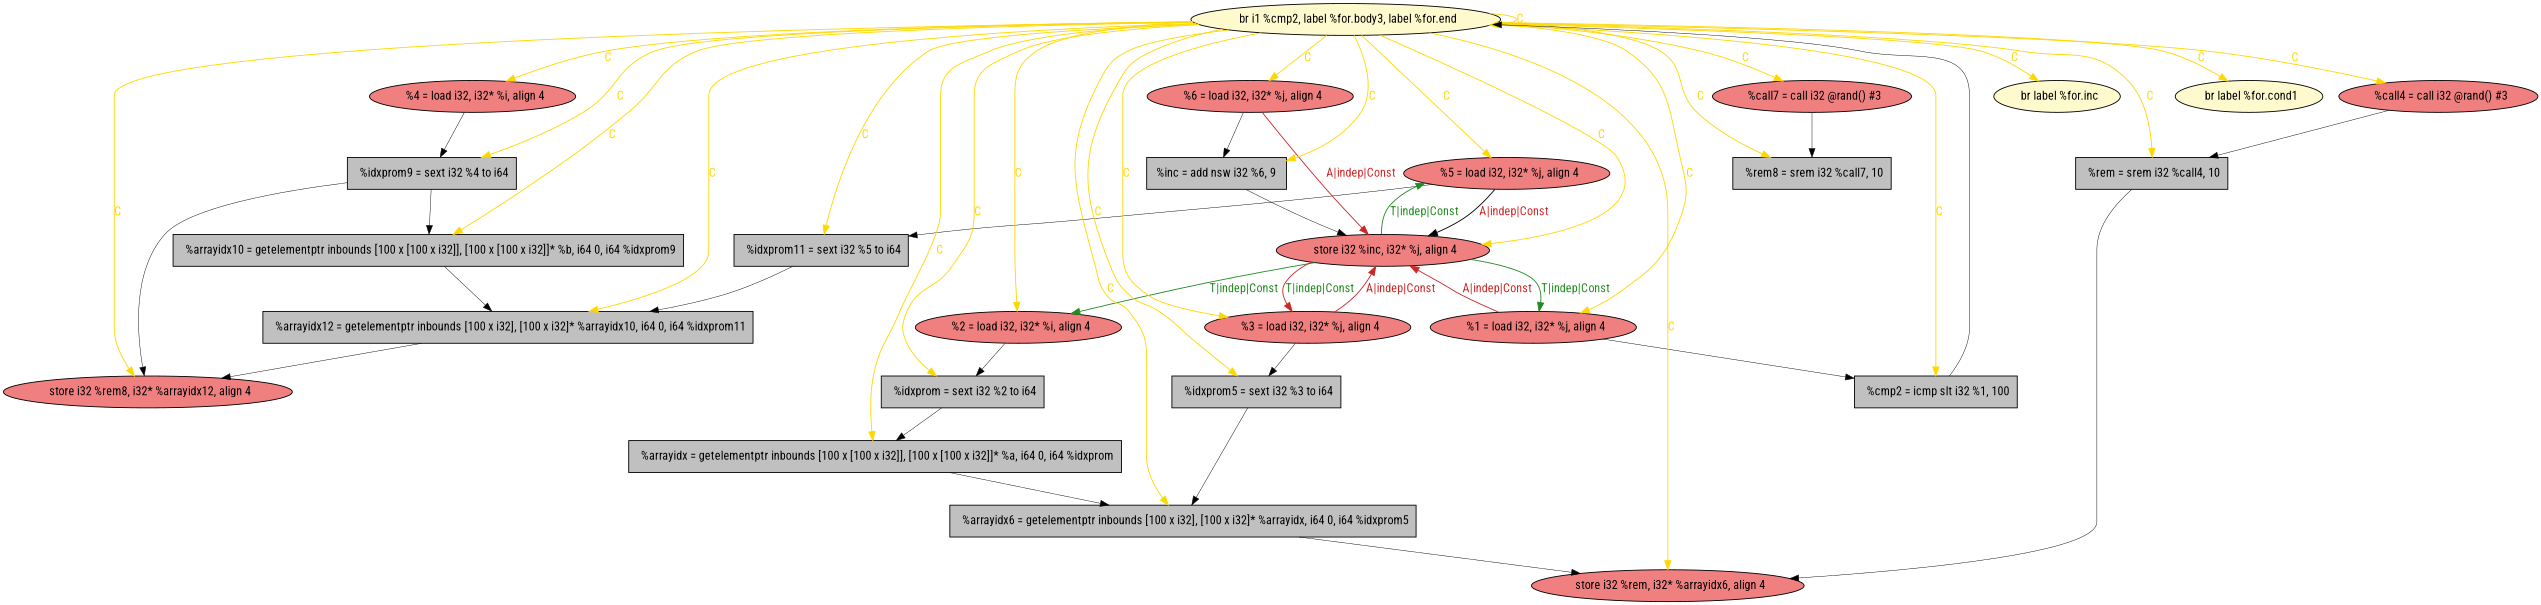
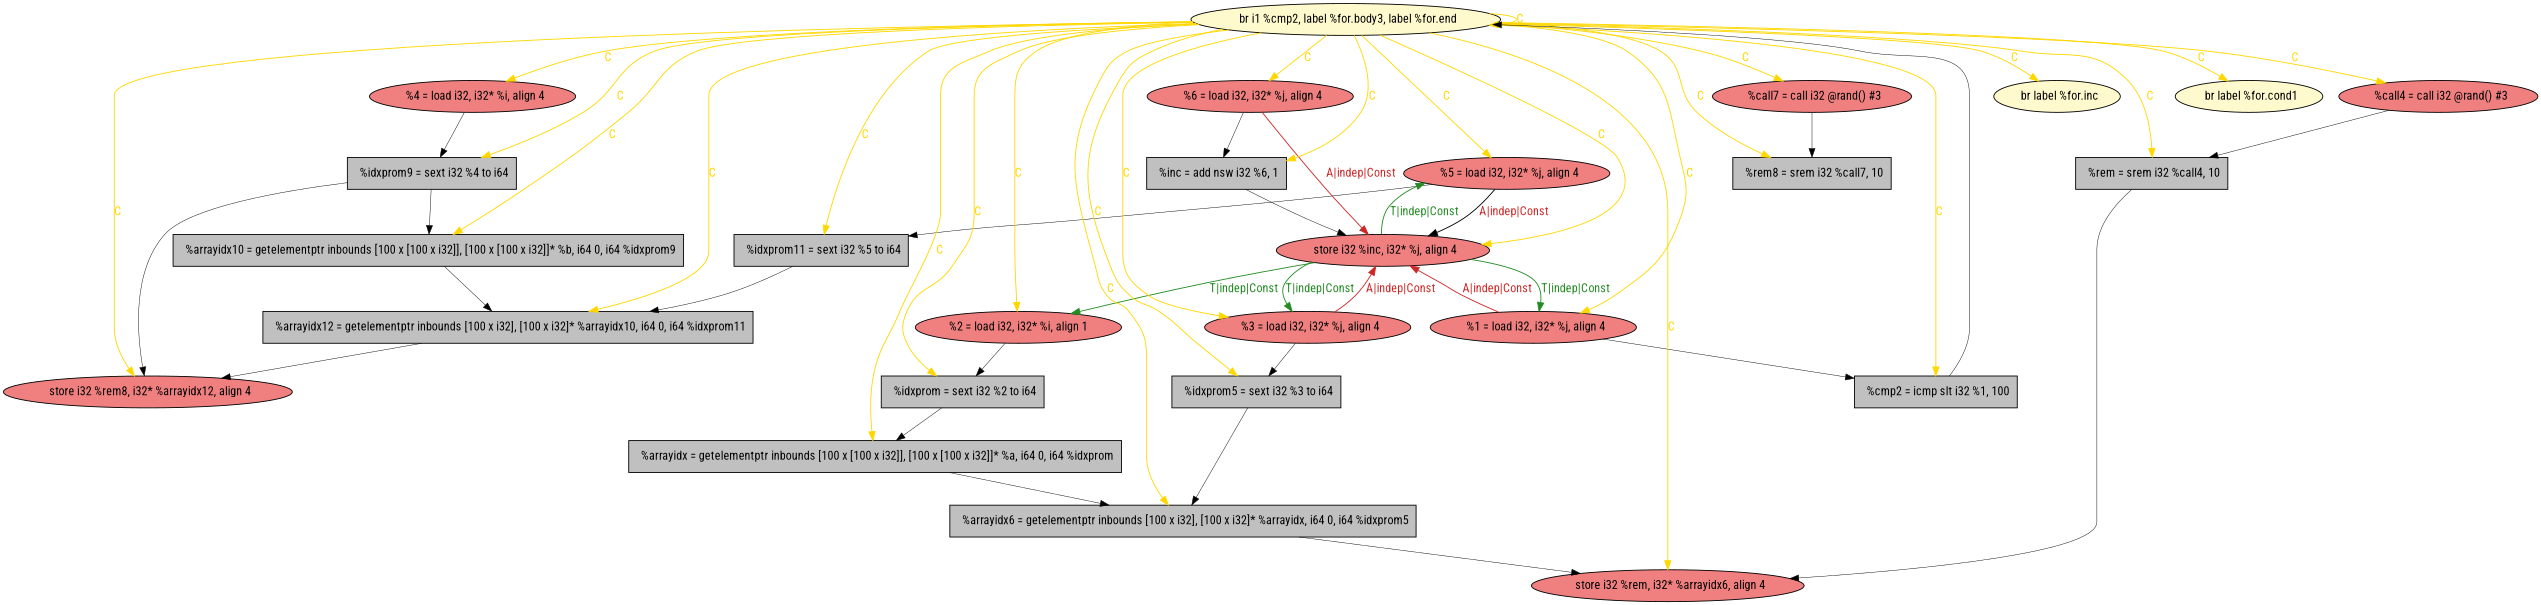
node "%inc = add nsw i32 %6, 9": label "%inc = add nsw i32 %6, 9" -> "%inc = add nsw i32 %6, 1"
edge "store i32 %inc, i32* %j, align 4" -> "%3 = load i32, i32* %j, align 4": color firebrick3 -> forestgreen
node "%2 = load i32, i32* %i, align 4": label "%2 = load i32, i32* %i, align 4" -> "%2 = load i32, i32* %i, align 1"
